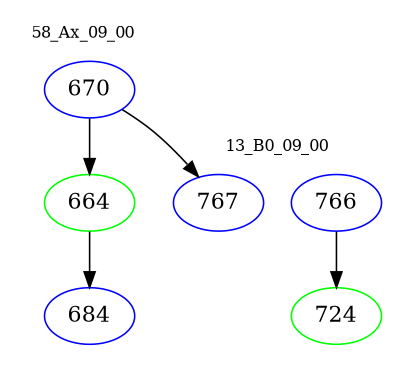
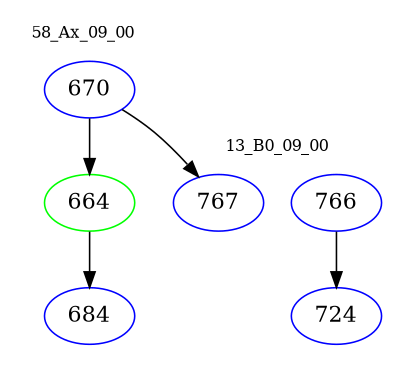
node "724": color green -> blue
